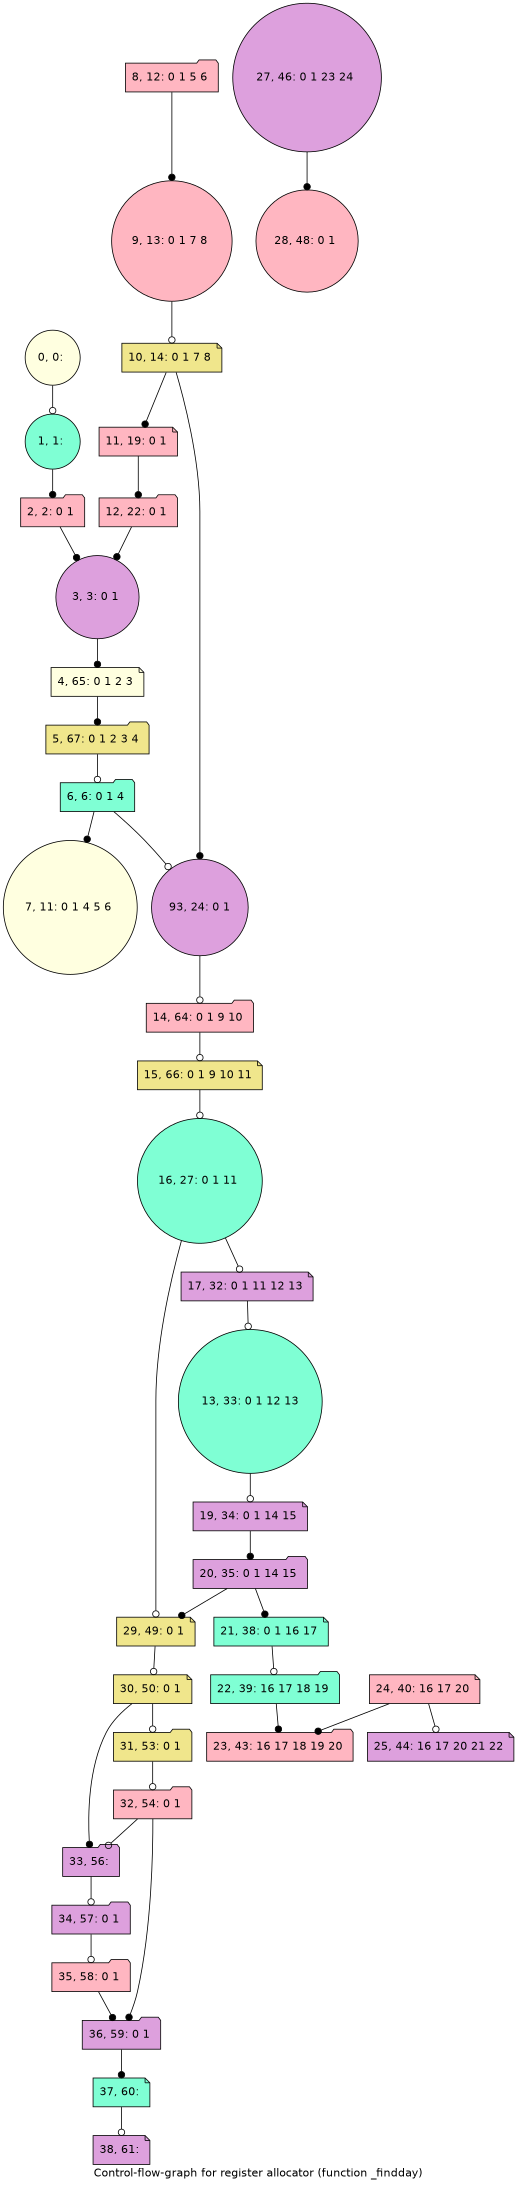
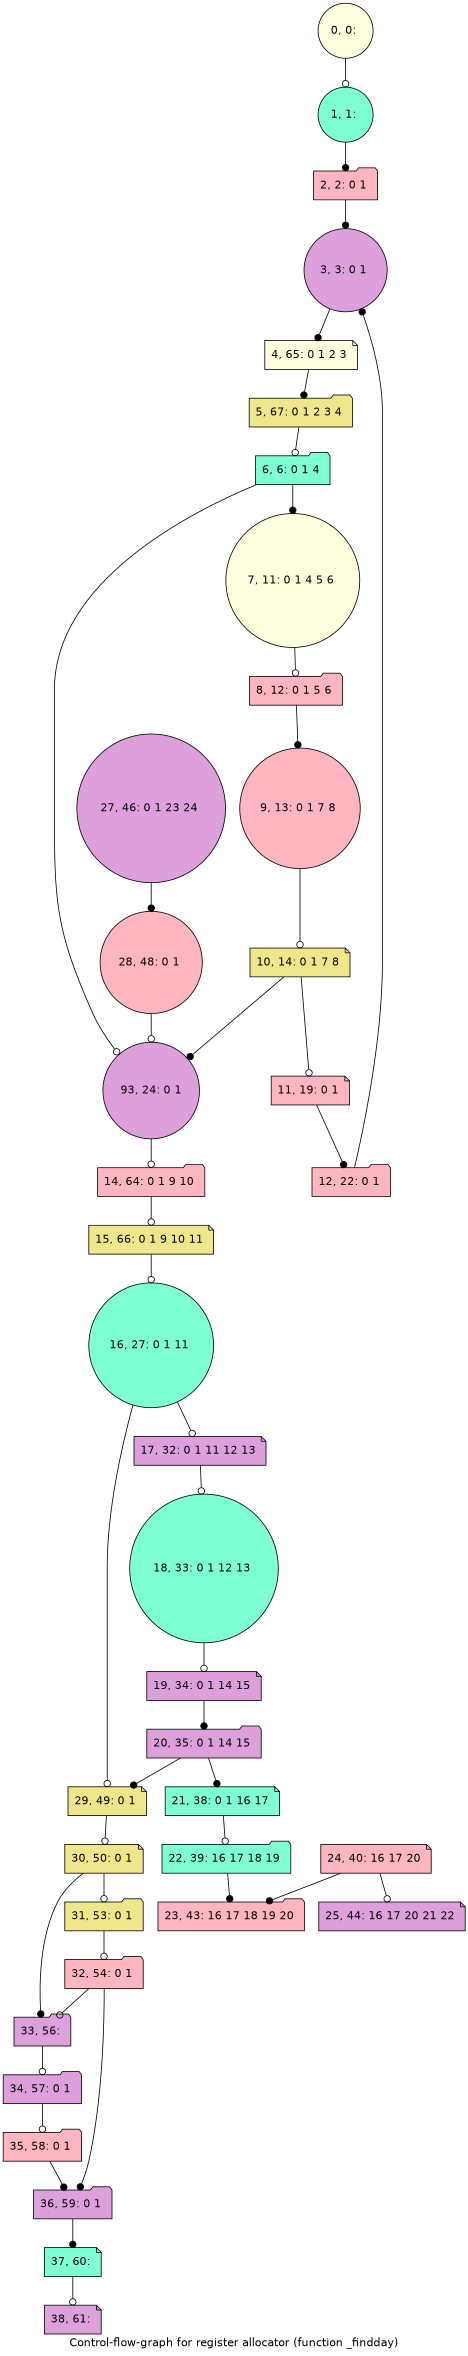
edge "10, 14: 0 1 7 8" -> "11, 19: 0 1": arrowhead dot -> odot
edge "7, 11: 0 1 4 5 6" -> "8, 12: 0 1 5 6": added
edge "28, 48: 0 1" -> "93, 24: 0 1": added
node "13, 33: 0 1 12 13": label "13, 33: 0 1 12 13" -> "18, 33: 0 1 12 13"
